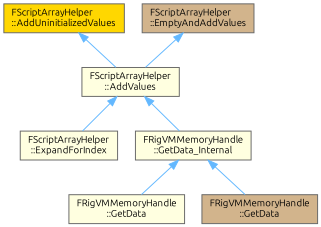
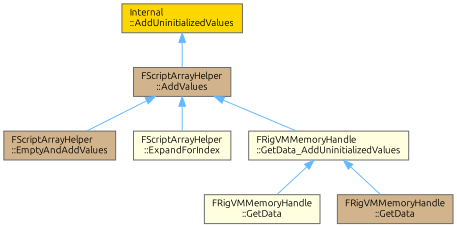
node "FScriptArrayHelper ::AddUninitializedValues": label "FScriptArrayHelper ::AddUninitializedValues" -> "Internal ::AddUninitializedValues"
edge "FScriptArrayHelper ::AddValues" -> "FScriptArrayHelper ::EmptyAndAddValues": reversed
node "FScriptArrayHelper ::AddValues": fillcolor lightyellow -> tan
node "FRigVMMemoryHandle ::GetData_Internal": label "FRigVMMemoryHandle ::GetData_Internal" -> "FRigVMMemoryHandle ::GetData_AddUninitializedValues"
